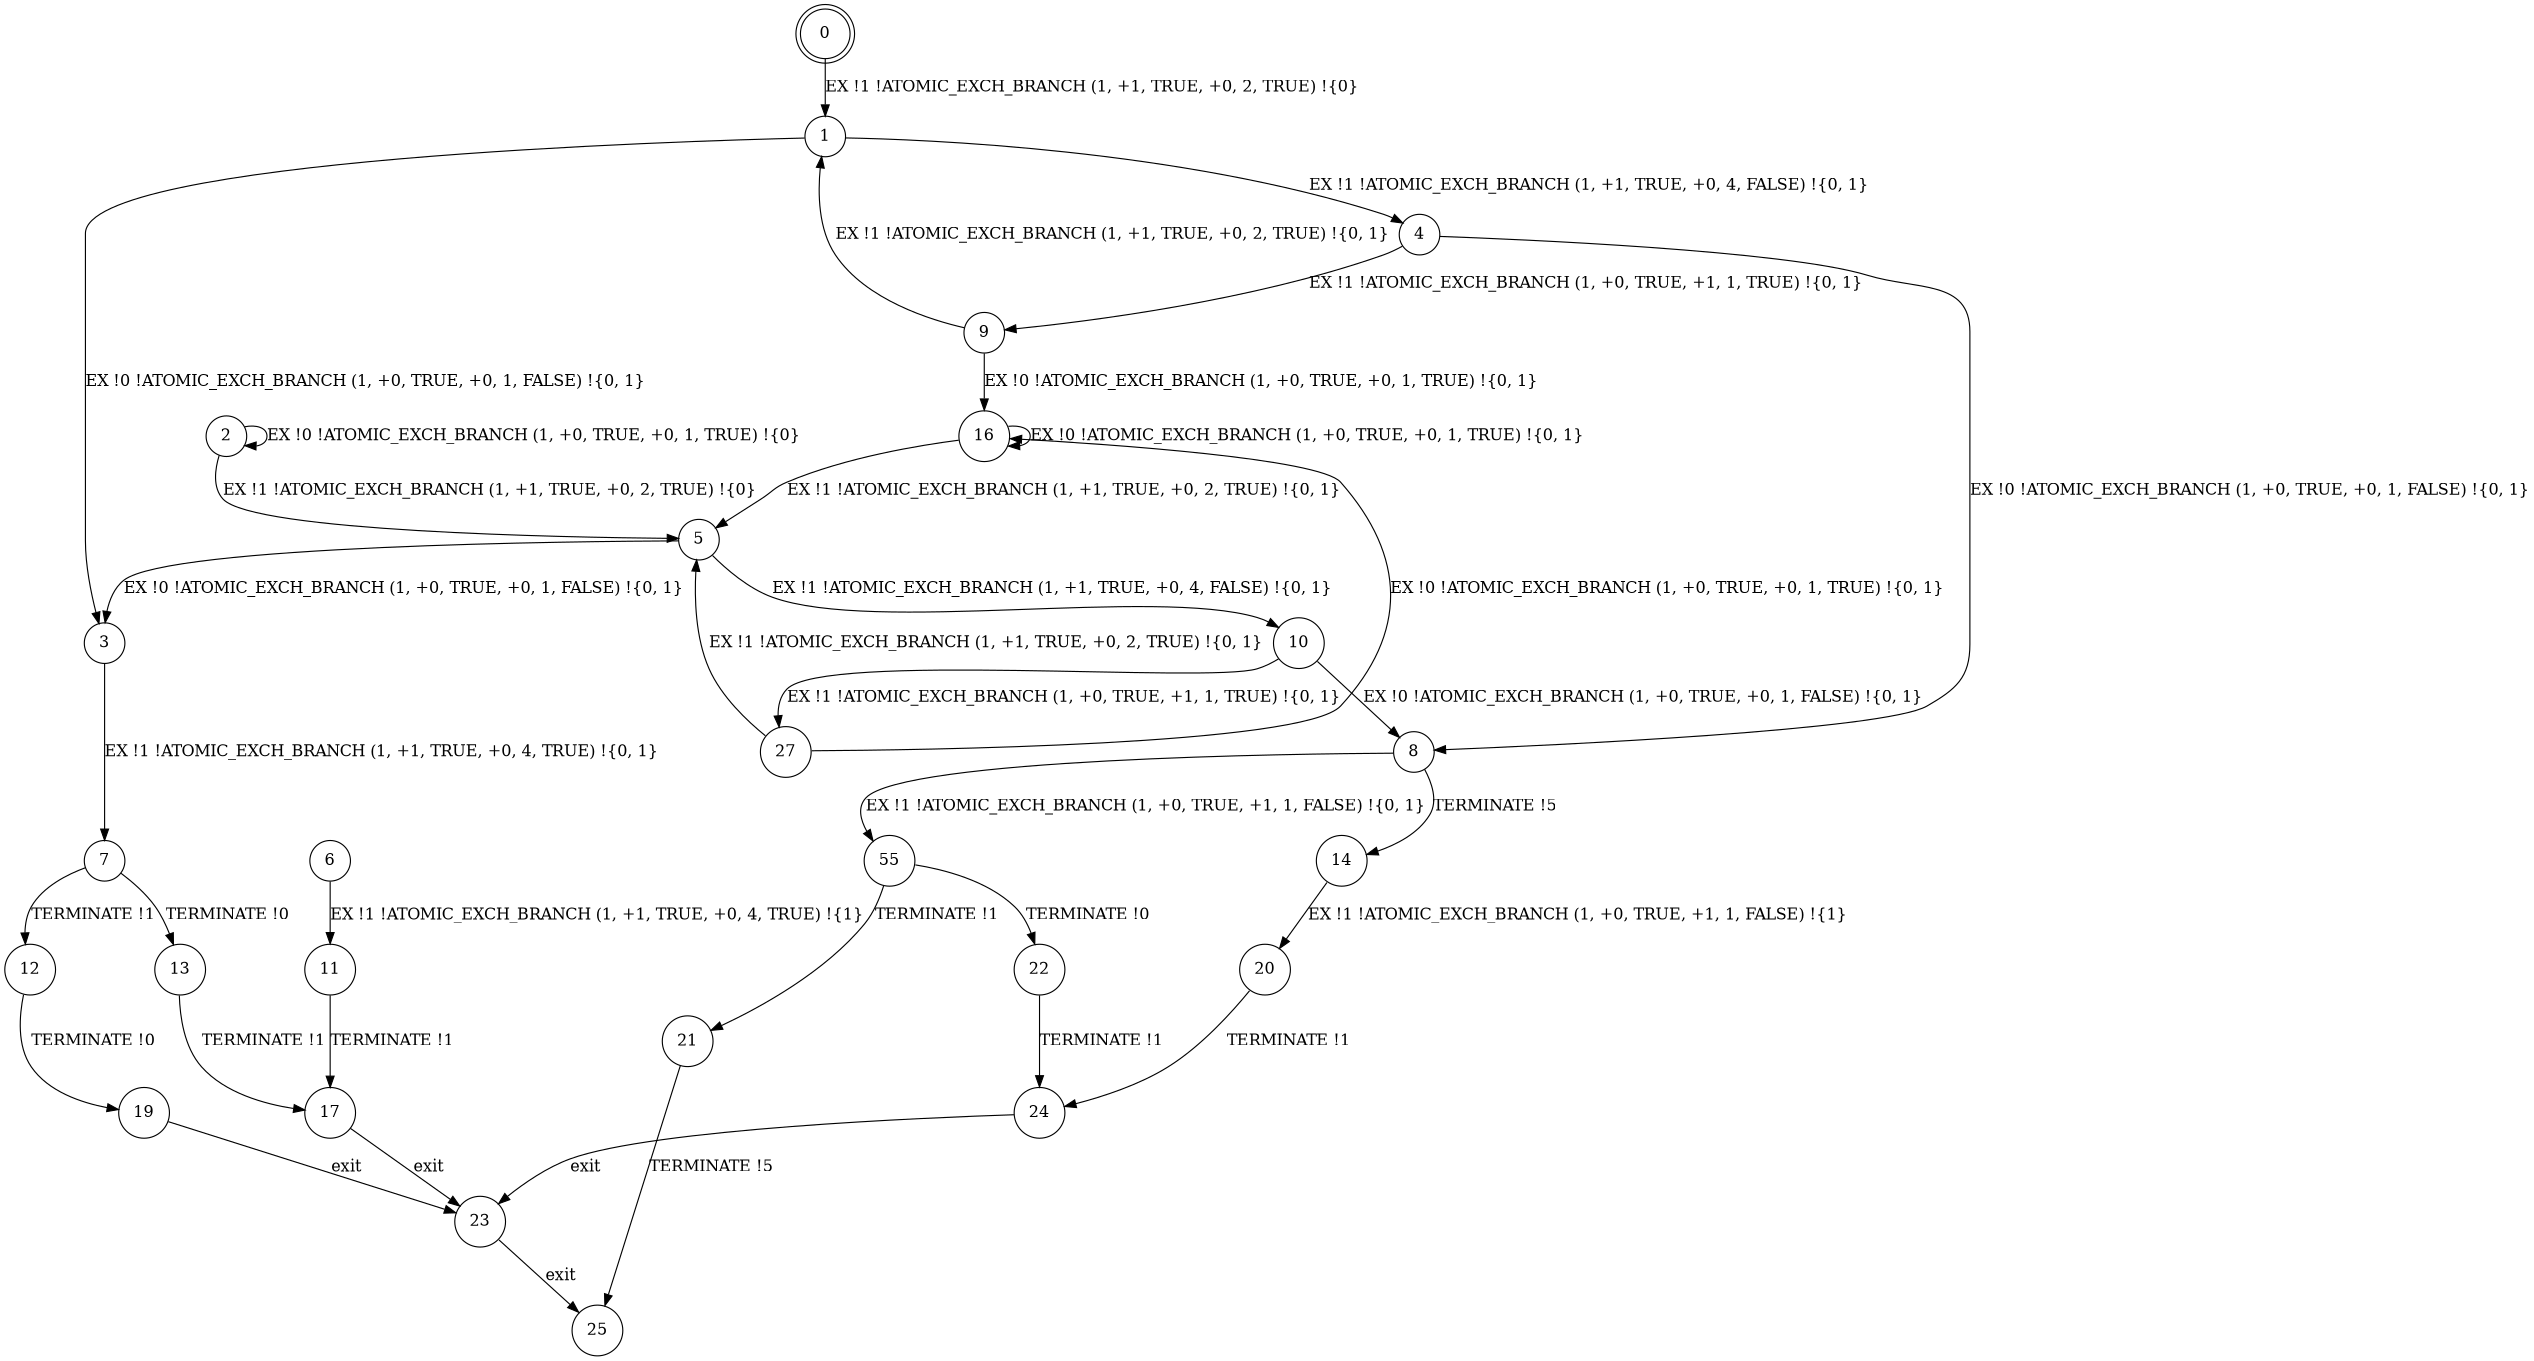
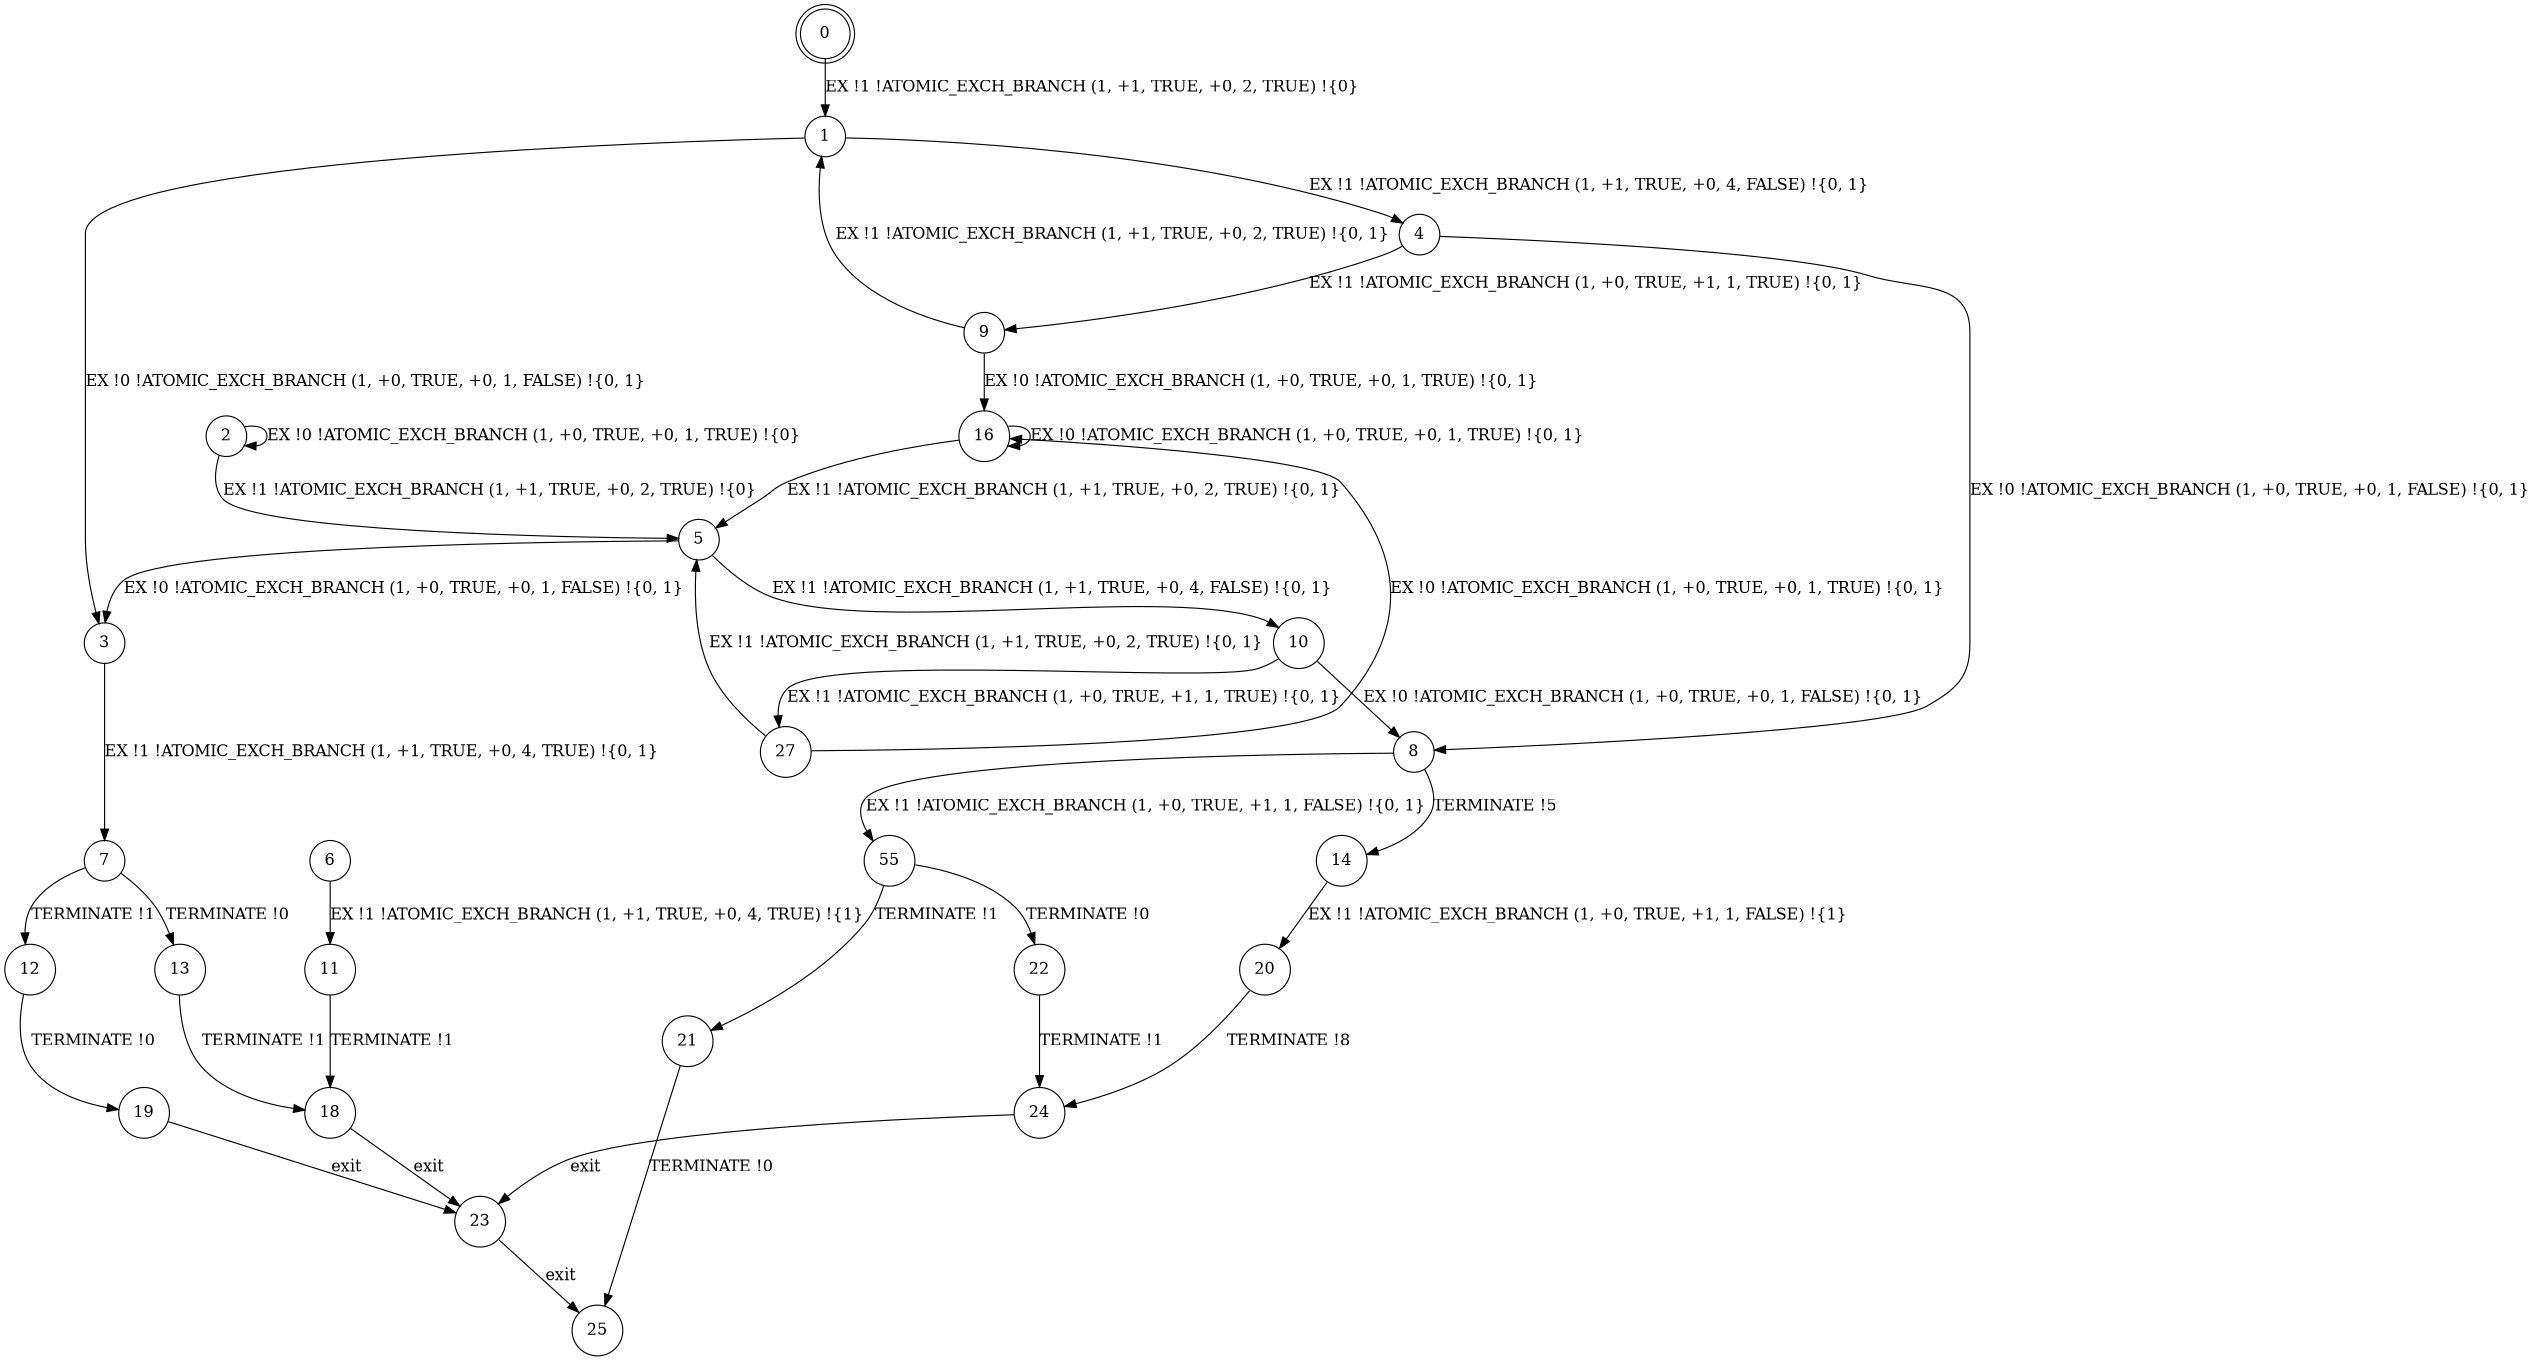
edge "20" -> "24": label "TERMINATE !1" -> "TERMINATE !8"
node "17": label "17" -> "18"
edge "21" -> "25": label "TERMINATE !5" -> "TERMINATE !0"
